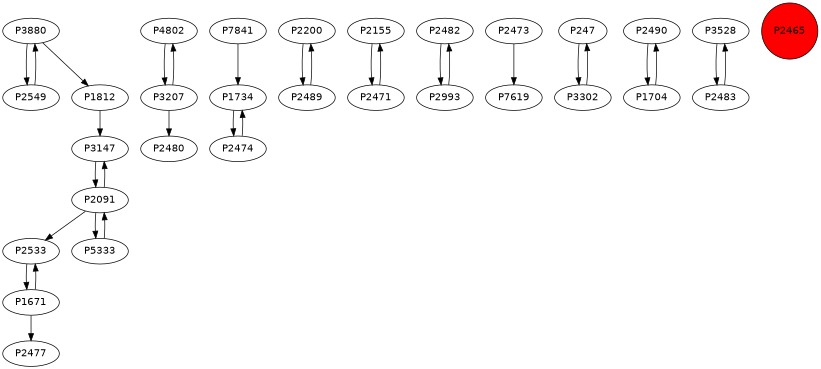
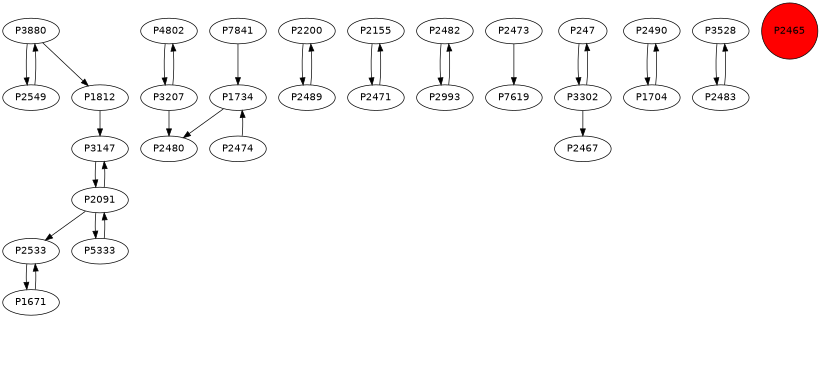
edge "P1734" -> "P2474": now "P1734" -> "P2480"
node "P2467": added
node "P2477": removed
